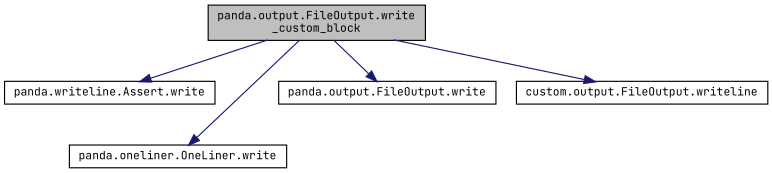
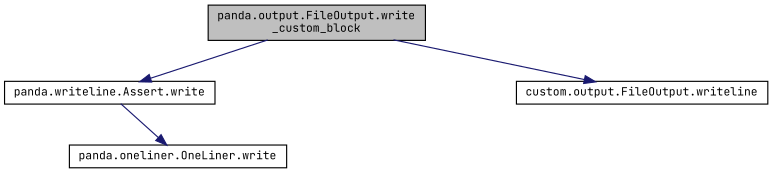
edge "panda.output.FileOutput.write _custom_block" -> "panda.oneliner.OneLiner.write": now "panda.writeline.Assert.write" -> "panda.oneliner.OneLiner.write"
node "panda.output.FileOutput.write": removed
